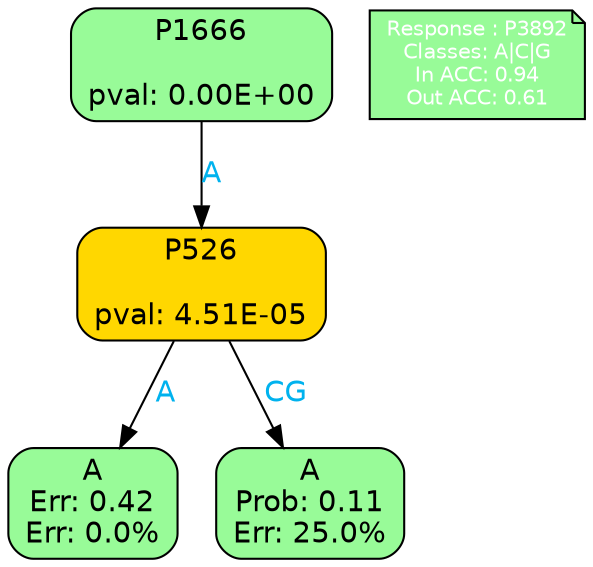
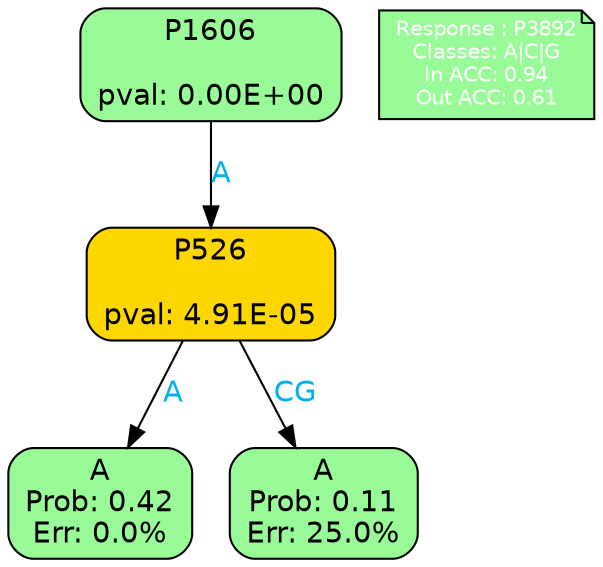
node "P1666 pval: 0.00E+00": label "P1666 pval: 0.00E+00" -> "P1606 pval: 0.00E+00"
node "P526 pval: 4.51E-05": label "P526 pval: 4.51E-05" -> "P526 pval: 4.91E-05"
node "A Err: 0.42 Err: 0.0%": label "A Err: 0.42 Err: 0.0%" -> "A Prob: 0.42 Err: 0.0%"
